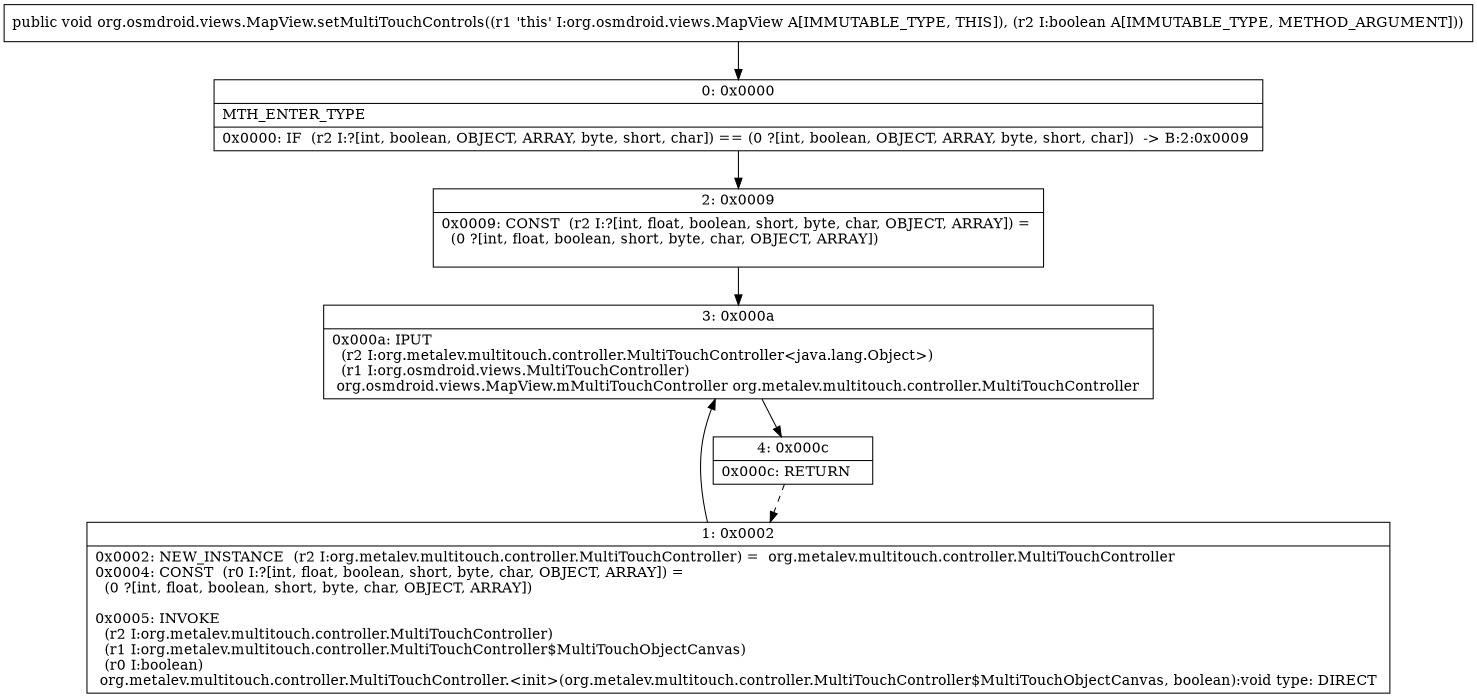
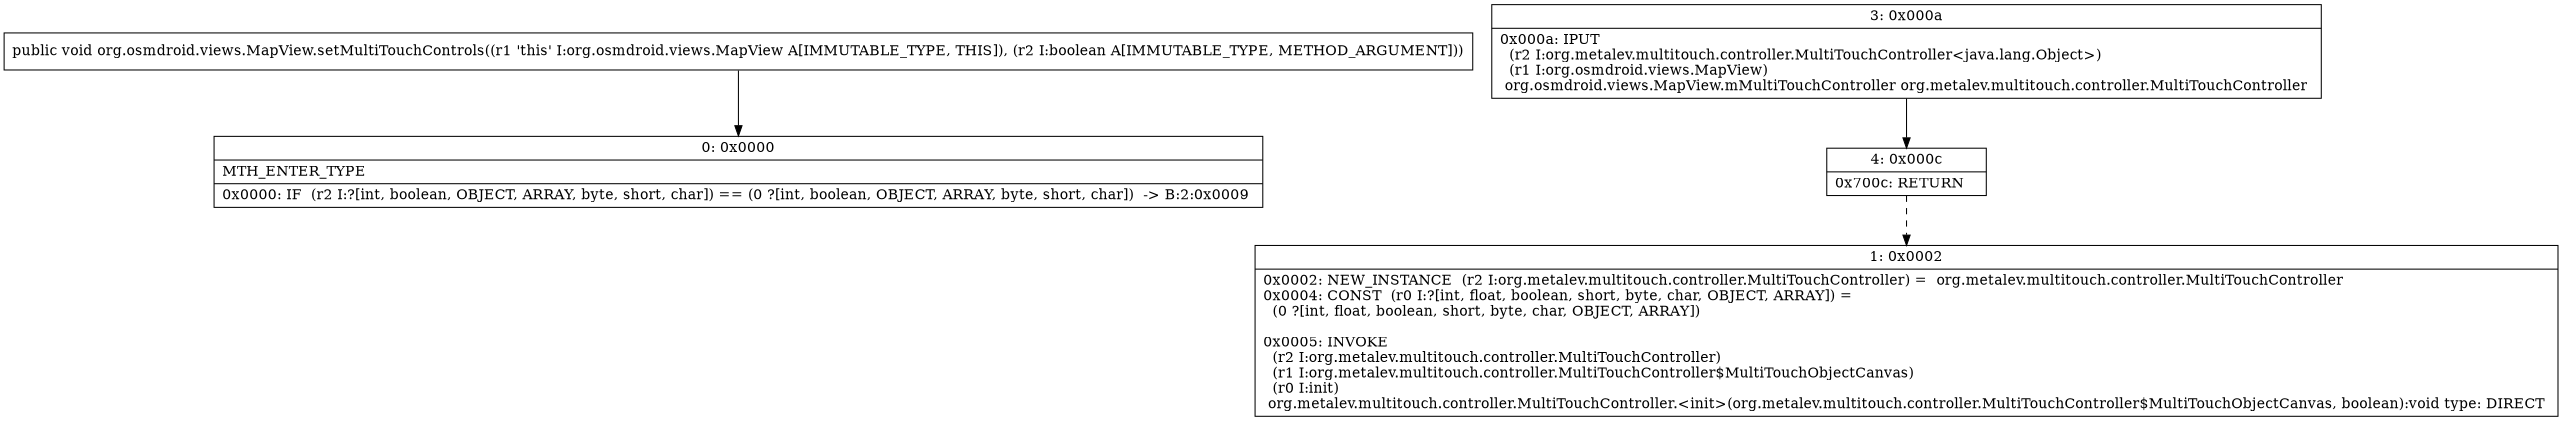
node "2: 0x0009": removed
node "3: 0x000a": text "(r1 I:org.osmdroid.views.MultiTouchController)" -> "(r1 I:org.osmdroid.views.MapView)"
edge "1: 0x0002" -> "3: 0x000a": removed
node "4: 0x000c": text "0x000c: RETURN" -> "0x700c: RETURN"
node "1: 0x0002": text "(r0 I:boolean)" -> "(r0 I:init)"
